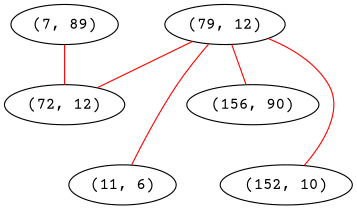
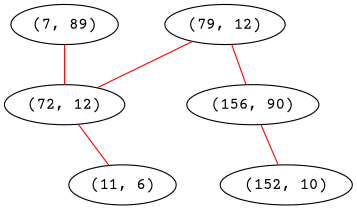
edge "(79, 12)" -- "(152, 10)": now "(156, 90)" -- "(152, 10)"
edge "(79, 12)" -- "(11, 6)": now "(72, 12)" -- "(11, 6)"
